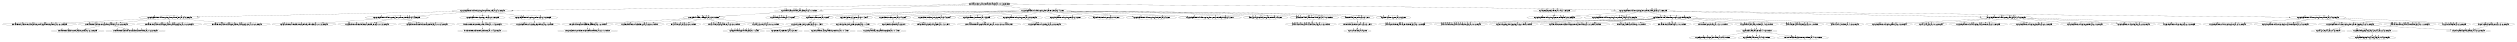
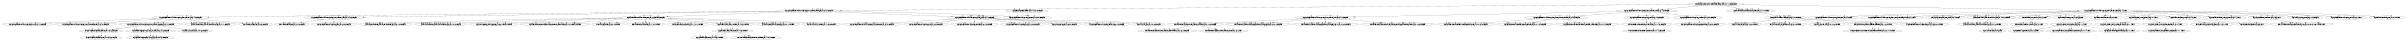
node "org.awaitility:awaitility:jar:4.2.2:test": removed
node "org.junit.jupiter:jul-jupiter:jar:5.11.4:test": label "org.junit.jupiter:jul-jupiter:jar:5.11.4:test" -> "org.junit.jupiter:junit-jupiter:jar:5.11.4:test"
node "org.springframework:spring-core:jar:6.2.2:compile": label "org.springframework:spring-core:jar:6.2.2:compile" -> "org.buddy:spring-core:jar:6.2.2:compile"
node "com.jayway.jsonpath:json-path:external:2.9.0:test": label "com.jayway.jsonpath:json-path:external:2.9.0:test" -> "com.jayway.jsonpath:json-path:jar:2.9.0:test"
node "org.springframework:spring-aspects:snakeyaml:6.2.2:compile": label "org.springframework:spring-aspects:snakeyaml:6.2.2:compile" -> "org.springframework:spring-aspects:jar:6.2.2:compile"
node "jar.springframework.data:spring-data-jpa:jar:3.4.2:compile": label "jar.springframework.data:spring-data-jpa:jar:3.4.2:compile" -> "org.springframework.data:spring-data-jpa:jar:3.4.2:compile"
node "com.zaxxer:HikariCP:jar:5.1.0:compile": added
node "org.springframework:spring-jdbc:jar:6.2.2:compile": added
node "org.springframework:spring-expression:jar:6.2.2:names": label "org.springframework:spring-expression:jar:6.2.2:names" -> "org.springframework:spring-expression:jar:6.2.2:compile"
node "org.springframework:spring-jcl:jar:6.2.2:compile": removed
node "io.smallrye:jandex:activation:3.2.0:runtime": label "io.smallrye:jandex:activation:3.2.0:runtime" -> "io.smallrye:jandex:jar:3.2.0:runtime"
node "net.runtime:byte-buddy:jar:1.15.11:runtime": label "net.runtime:byte-buddy:jar:1.15.11:runtime" -> "net.bytebuddy:byte-buddy:jar:1.15.11:runtime"
node "jcl.antlr:antlr4-runtime:jar:4.13.0:compile": label "jcl.antlr:antlr4-runtime:jar:4.13.0:compile" -> "org.antlr:antlr4-runtime:jar:4.13.0:compile"
node "org.springframework:spring-beans:jar:6.2.2:compile": label "org.springframework:spring-beans:jar:6.2.2:compile" -> "org.springframework:spring-beans:log:6.2.2:compile"
node "org.springframework:spring-jsonpath:jar:6.2.2:compile": label "org.springframework:spring-jsonpath:jar:6.2.2:compile" -> "org.springframework:spring-orm:jar:6.2.2:compile"
node "org.junit.jupiter:junit-jupiter-params:jar:5.11.4:test": added
node "org.springframework:spring-tx:jar:6.2.2:compile": label "org.springframework:spring-tx:jar:6.2.2:compile" -> "org.spring:spring-tx:jar:6.2.2:compile"
node "org.springframework.sun:spring-boot:jar:3.4.2:compile": label "org.springframework.sun:spring-boot:jar:3.4.2:compile" -> "org.springframework.boot:spring-boot:jar:3.4.2:compile"
node "org.yaml:snakeyaml:jar:2.3:compile": label "org.yaml:snakeyaml:jar:2.3:compile" -> "org.zaxxer:snakeyaml:jar:2.3:compile"
edge "ch.qos.logback:logback-core:jar:1.5.16:compile" -> "ch.qos.logback:logback-classic:jar:1.5.16:compile": reversed
node "com.fasterxml.jackson.core:jackson-core:jar:2.18.2:compile": label "com.fasterxml.jackson.core:jackson-core:jar:2.18.2:compile" -> "com.fasterxml.jackson.core:jackson-core:jar:2.18.2:test"
node "org.slf4j:jul-to-slf4j:jar:2.0.16:tomcat": label "org.slf4j:jul-to-slf4j:jar:2.0.16:tomcat" -> "org.slf4j:jul-to-slf4j:jar:2.0.16:compile"
node "org.eclipse.angus:angus-activation:jar:2.0.2:runtime": removed
